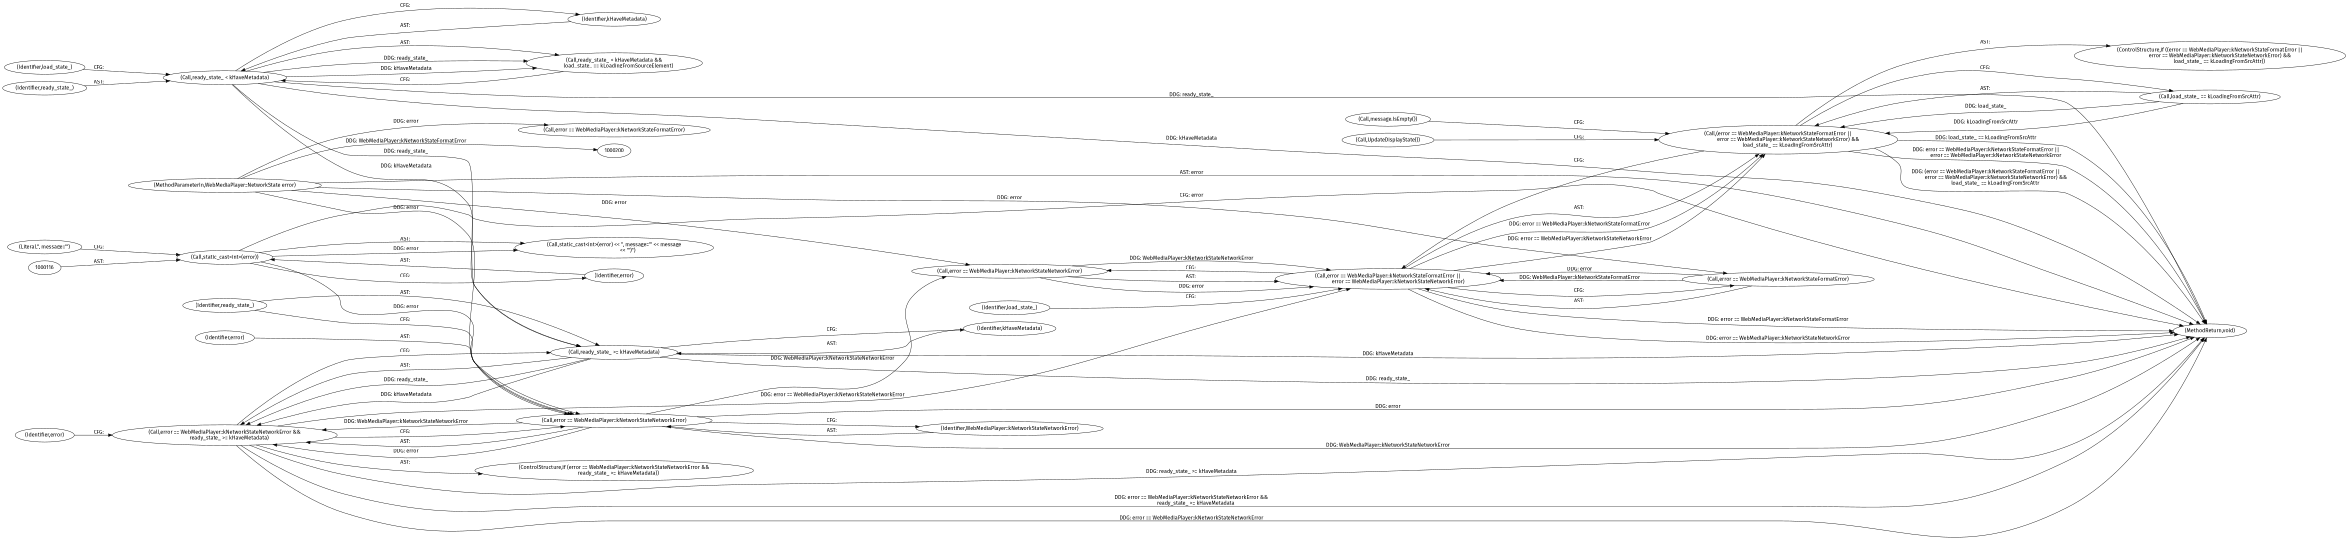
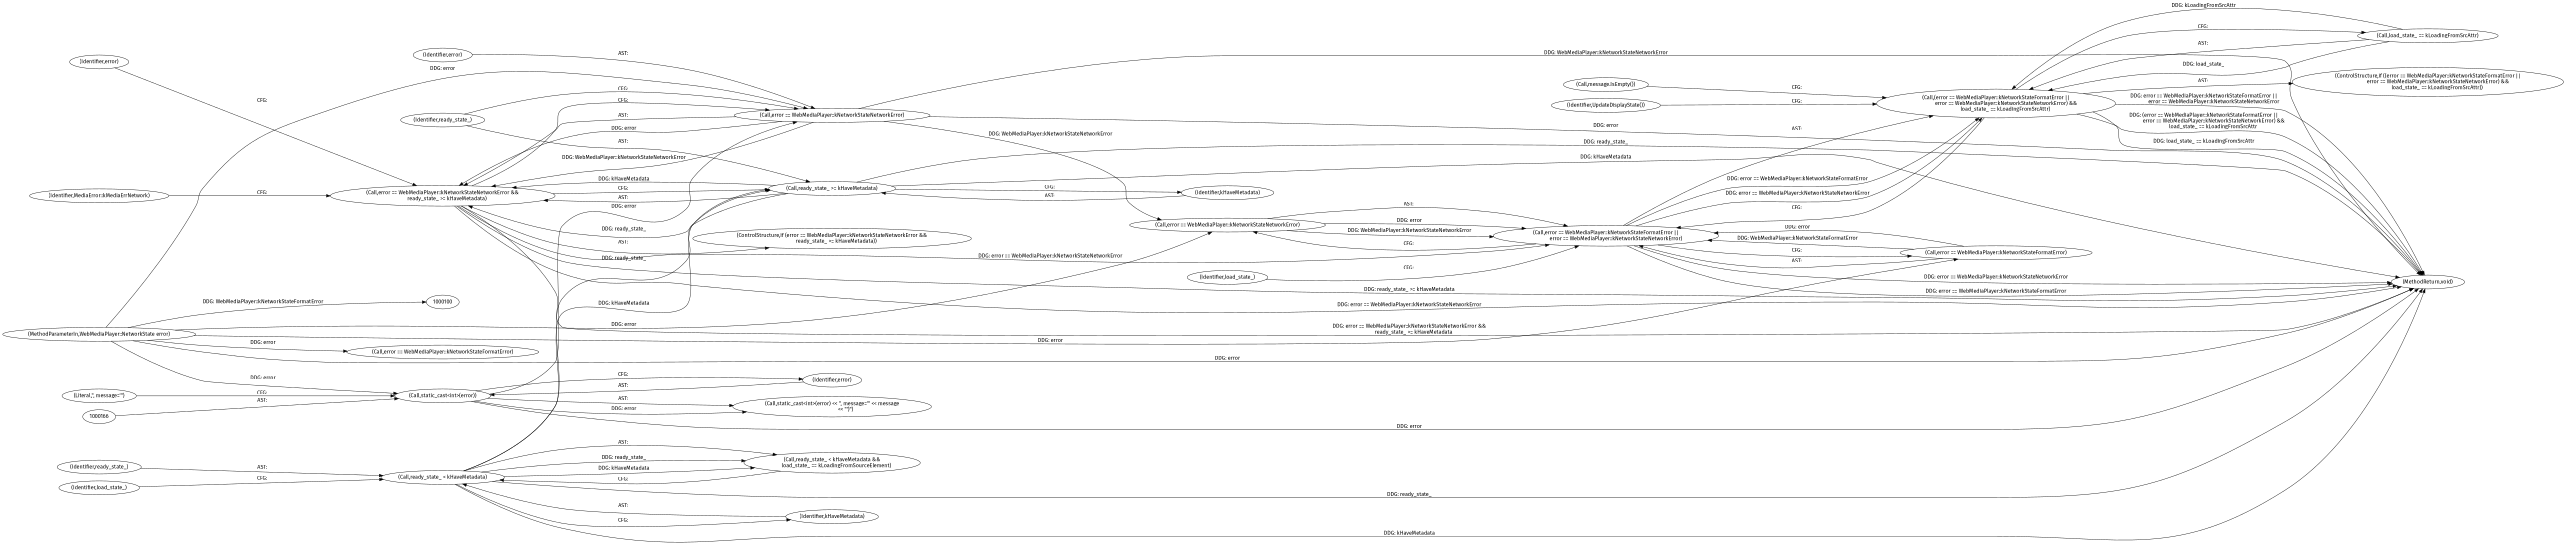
node "(Call,UpdateDisplayState())": label "(Call,UpdateDisplayState())" -> "(Identifier,UpdateDisplayState())"
node "1000200": label "1000200" -> "1000100"
edge "(MethodParameterIn,WebMediaPlayer::NetworkState error)" -> "(MethodReturn,void)": label "AST: error" -> "DDG: error"
edge "(Call,static_cast<int>(error))" -> "(MethodReturn,void)": label "CFG: error" -> "DDG: error"
node "(Identifier,MediaError::kMediaErrNetwork)": added
node "1000116": label "1000116" -> "1000166"
edge "(MethodParameterIn,WebMediaPlayer::NetworkState error)" -> "(Call,static_cast<int>(error))": added, label "DDG: error"
node "(Identifier,WebMediaPlayer::kNetworkStateNetworkError)": removed
